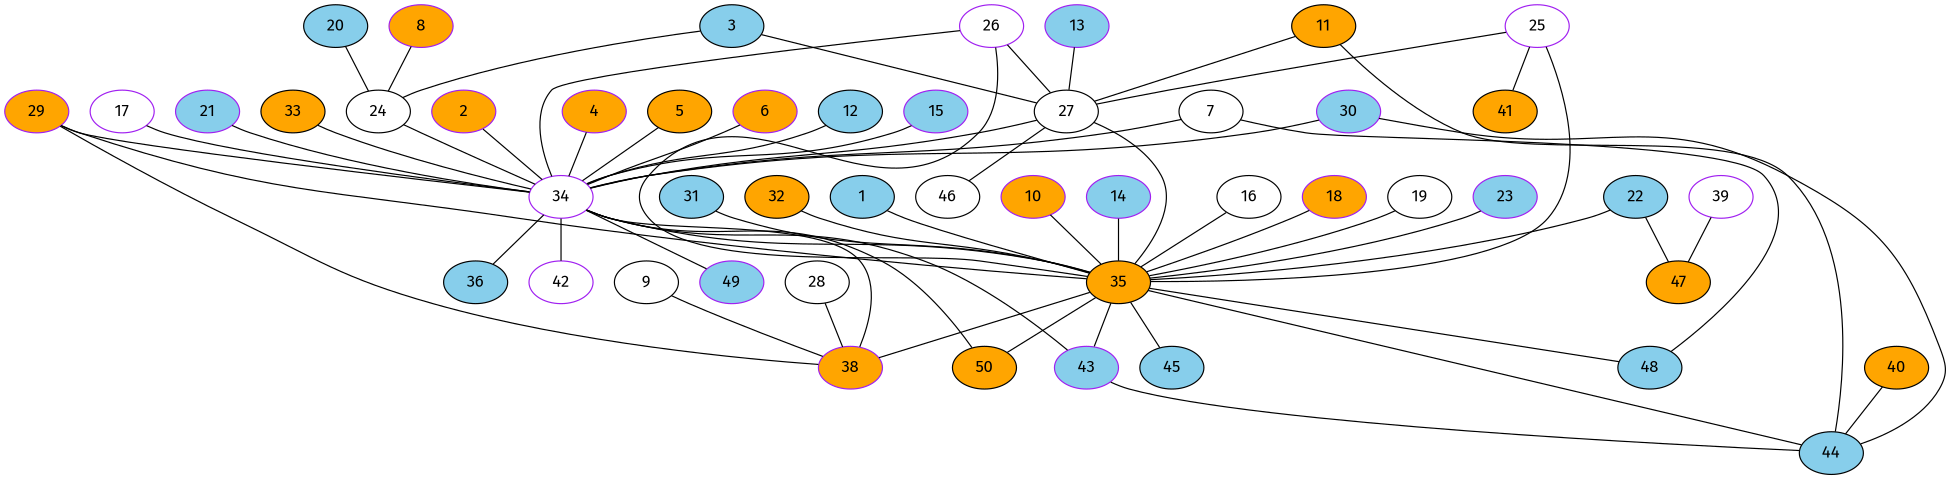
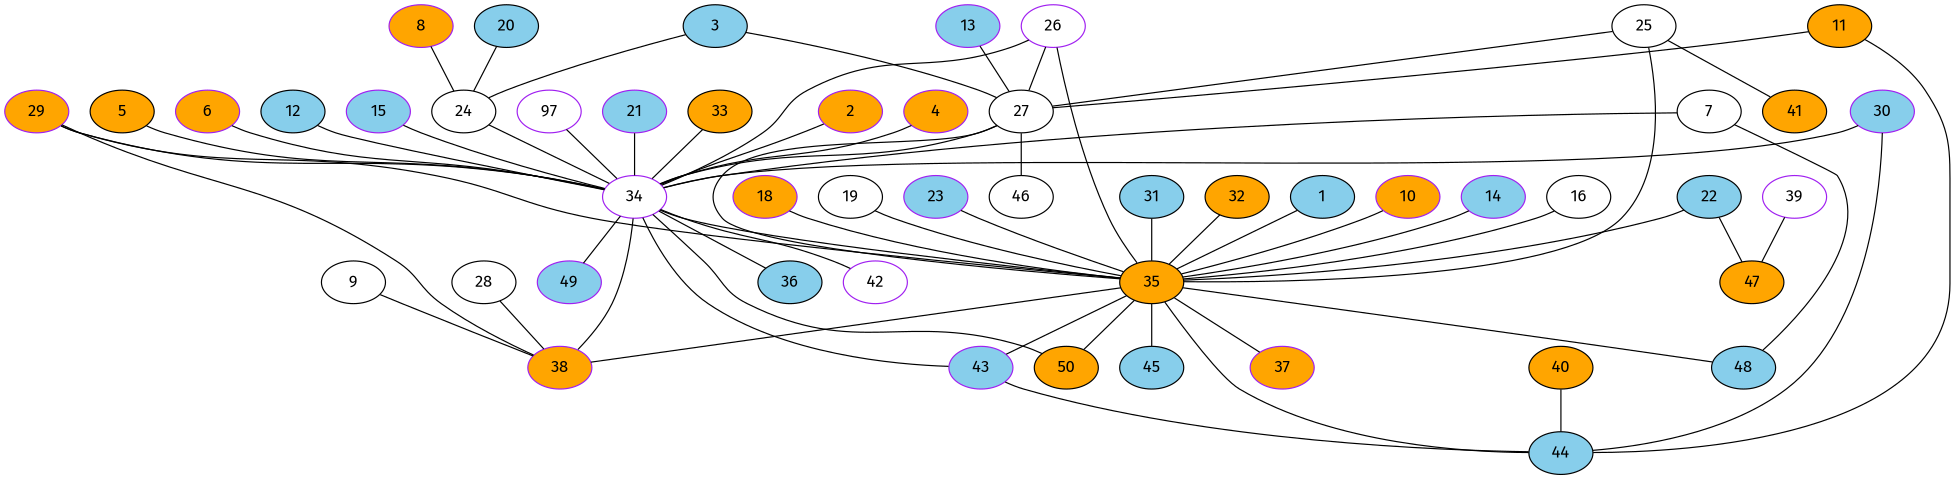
node "25": color purple -> black
node "17": label "17" -> "97"
node "37": added
